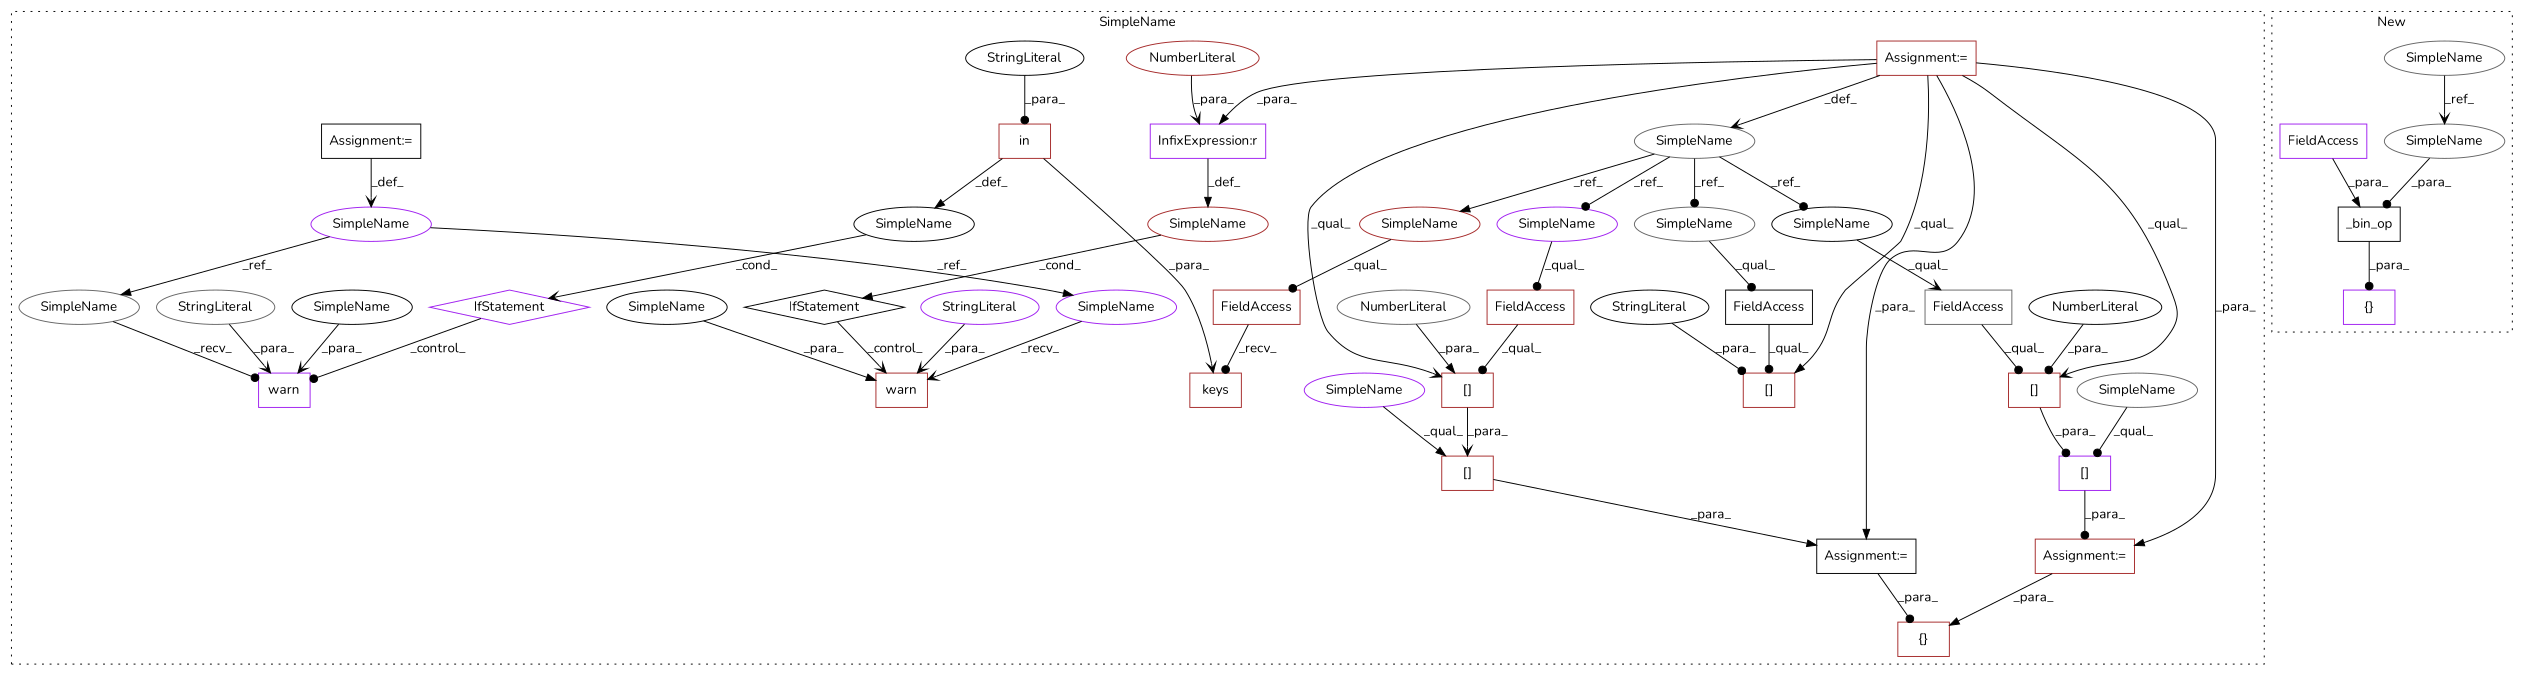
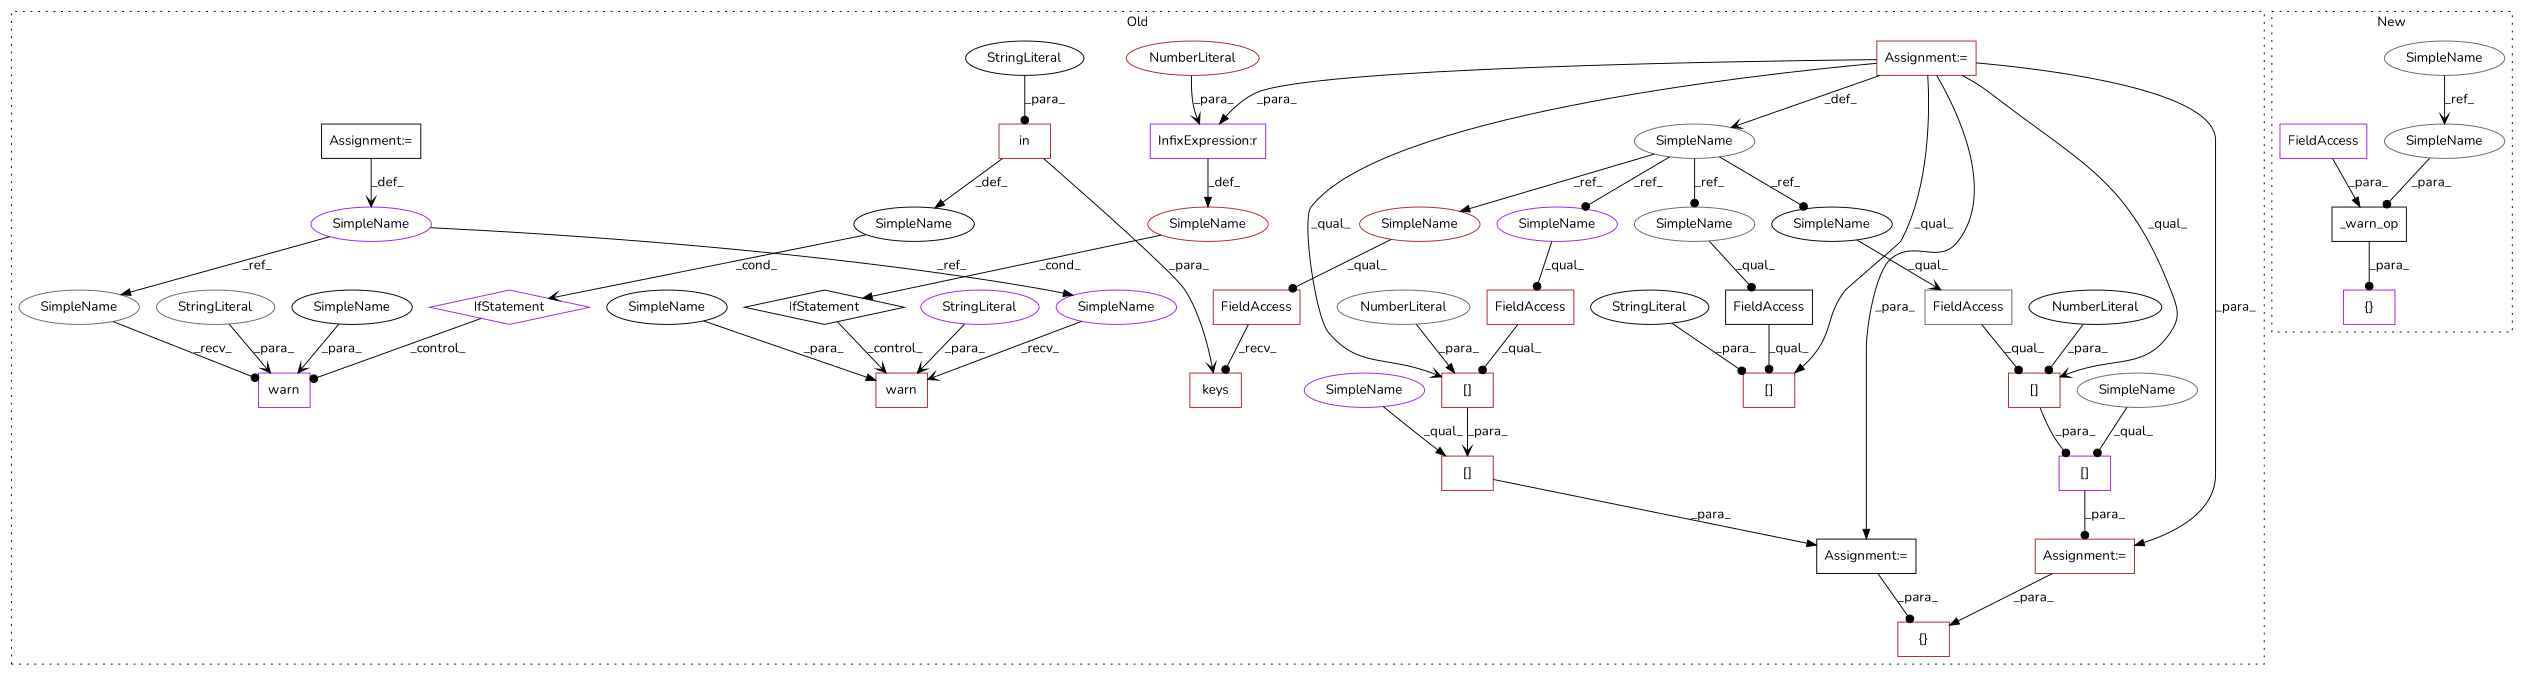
cluster "SimpleName": label "SimpleName" -> "Old"
node "_bin_op": label "_bin_op" -> "_warn_op"
